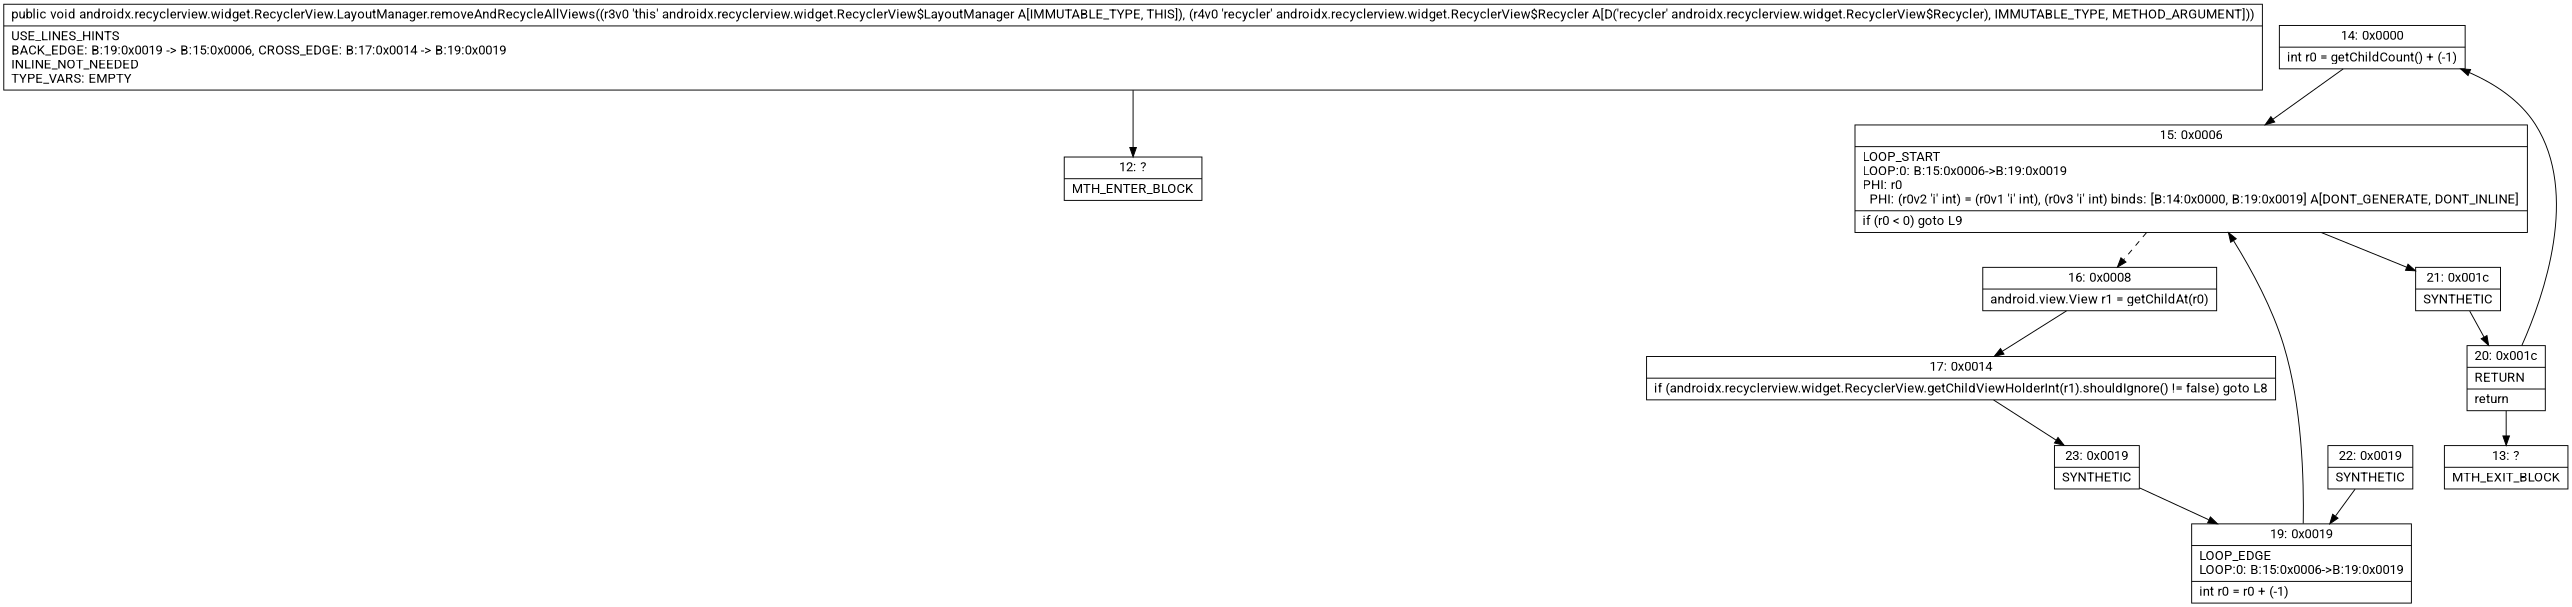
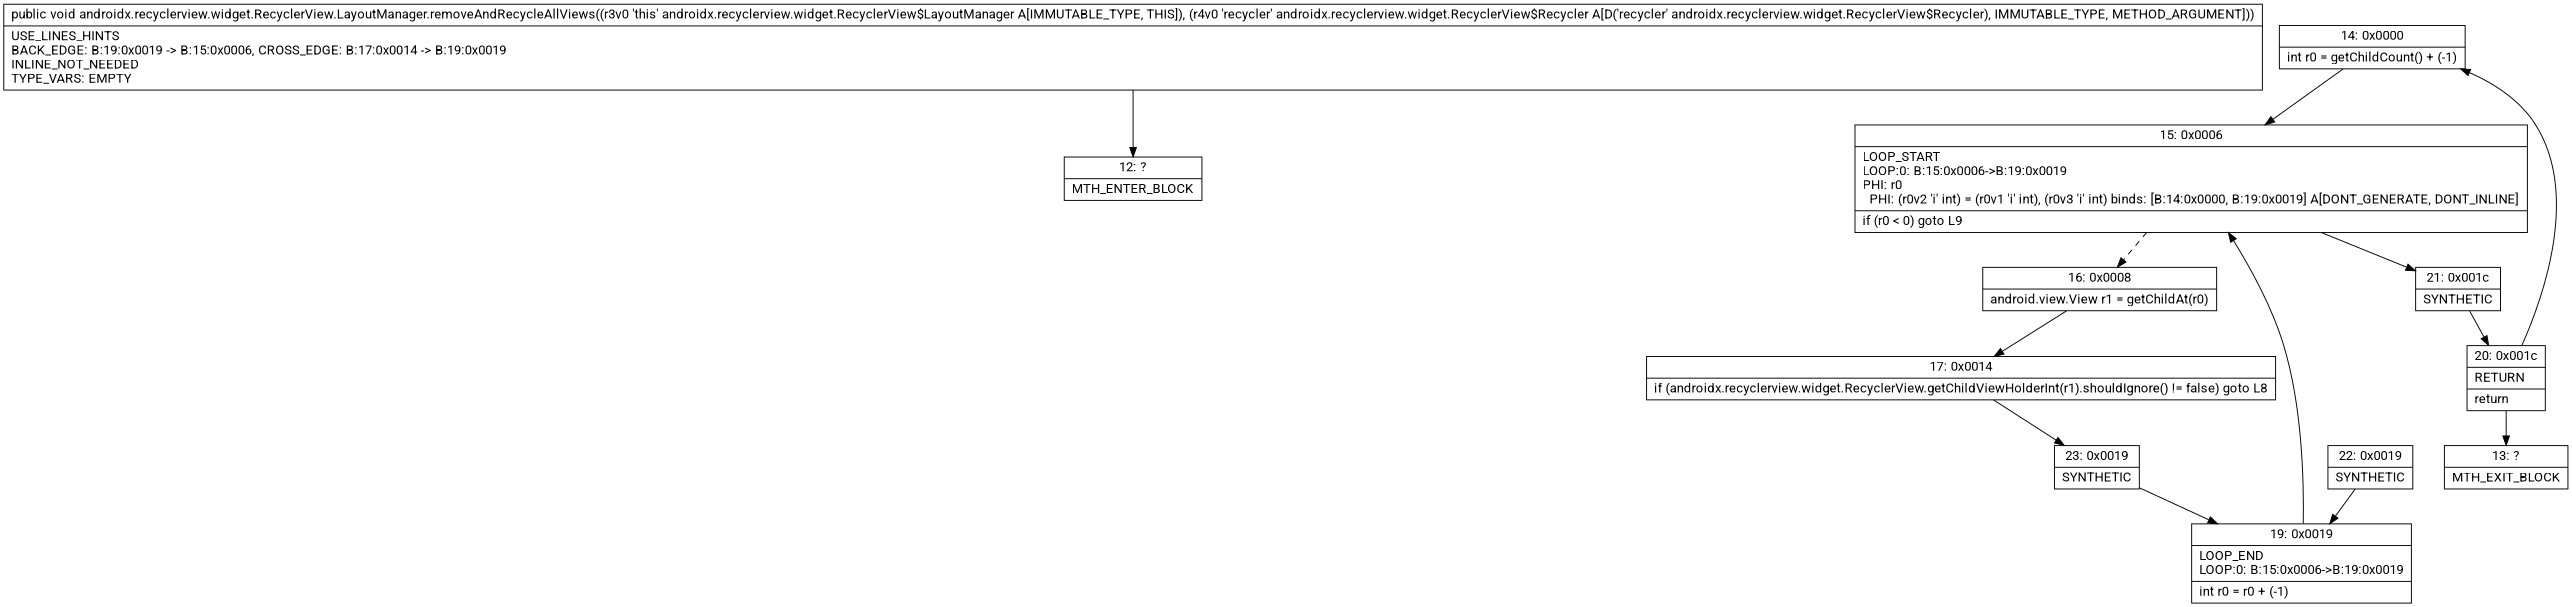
node "19: 0x0019": text "LOOP_EDGE" -> "LOOP_END"
